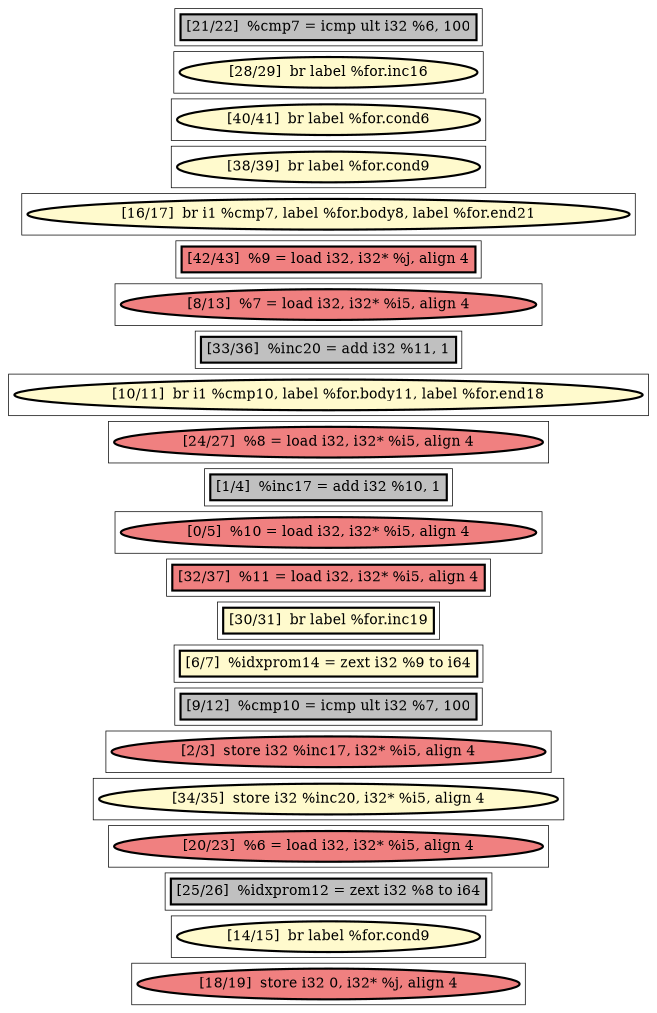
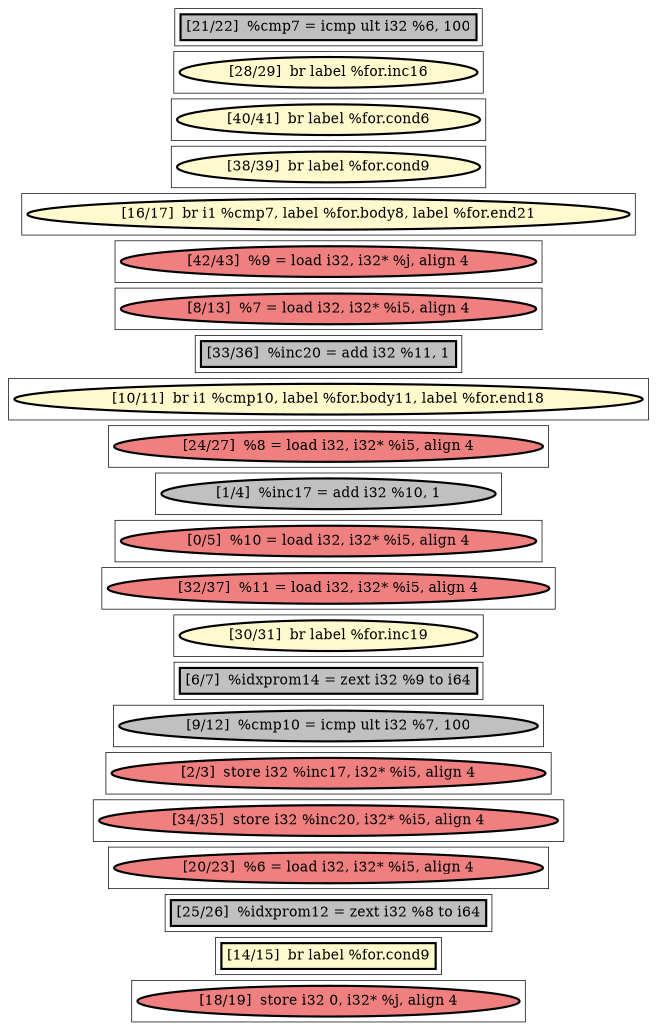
node "[42/43]  %9 = load i32, i32* %j, align 4": shape box -> ellipse
node "[1/4]  %inc17 = add i32 %10, 1": shape box -> ellipse
node "[32/37]  %11 = load i32, i32* %i5, align 4": shape box -> ellipse
node "[30/31]  br label %for.inc19": shape box -> ellipse
node "[6/7]  %idxprom14 = zext i32 %9 to i64": fillcolor lemonchiffon -> grey
node "[9/12]  %cmp10 = icmp ult i32 %7, 100": shape box -> ellipse
node "[34/35]  store i32 %inc20, i32* %i5, align 4": fillcolor lemonchiffon -> lightcoral
node "[14/15]  br label %for.cond9": shape ellipse -> box
